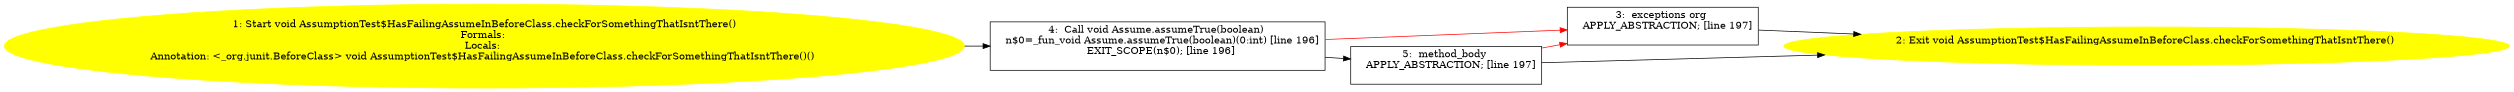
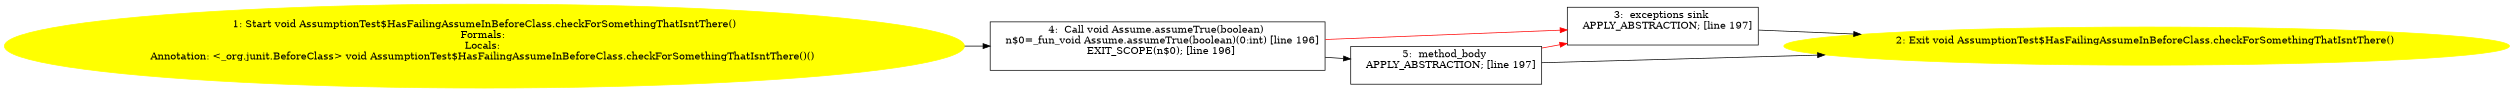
node "3:  exceptions org APPLY_ABSTRACTION; [line 197]": label "3:  exceptions org APPLY_ABSTRACTION; [line 197]" -> "3:  exceptions sink APPLY_ABSTRACTION; [line 197]"
